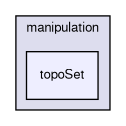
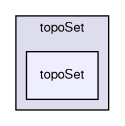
cluster "manipulation": label "manipulation" -> "topoSet"
